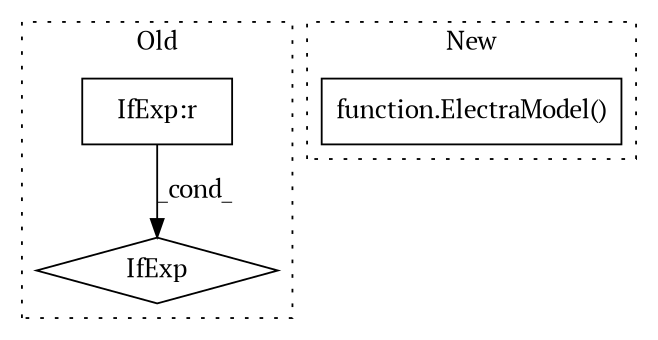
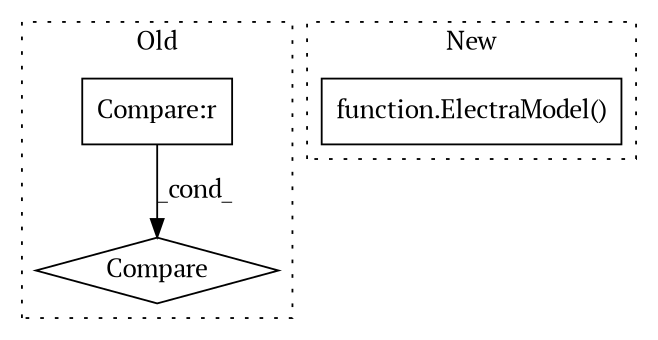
node "IfExp:r": label "IfExp:r" -> "Compare:r"
node "IfExp": label "IfExp" -> "Compare"
